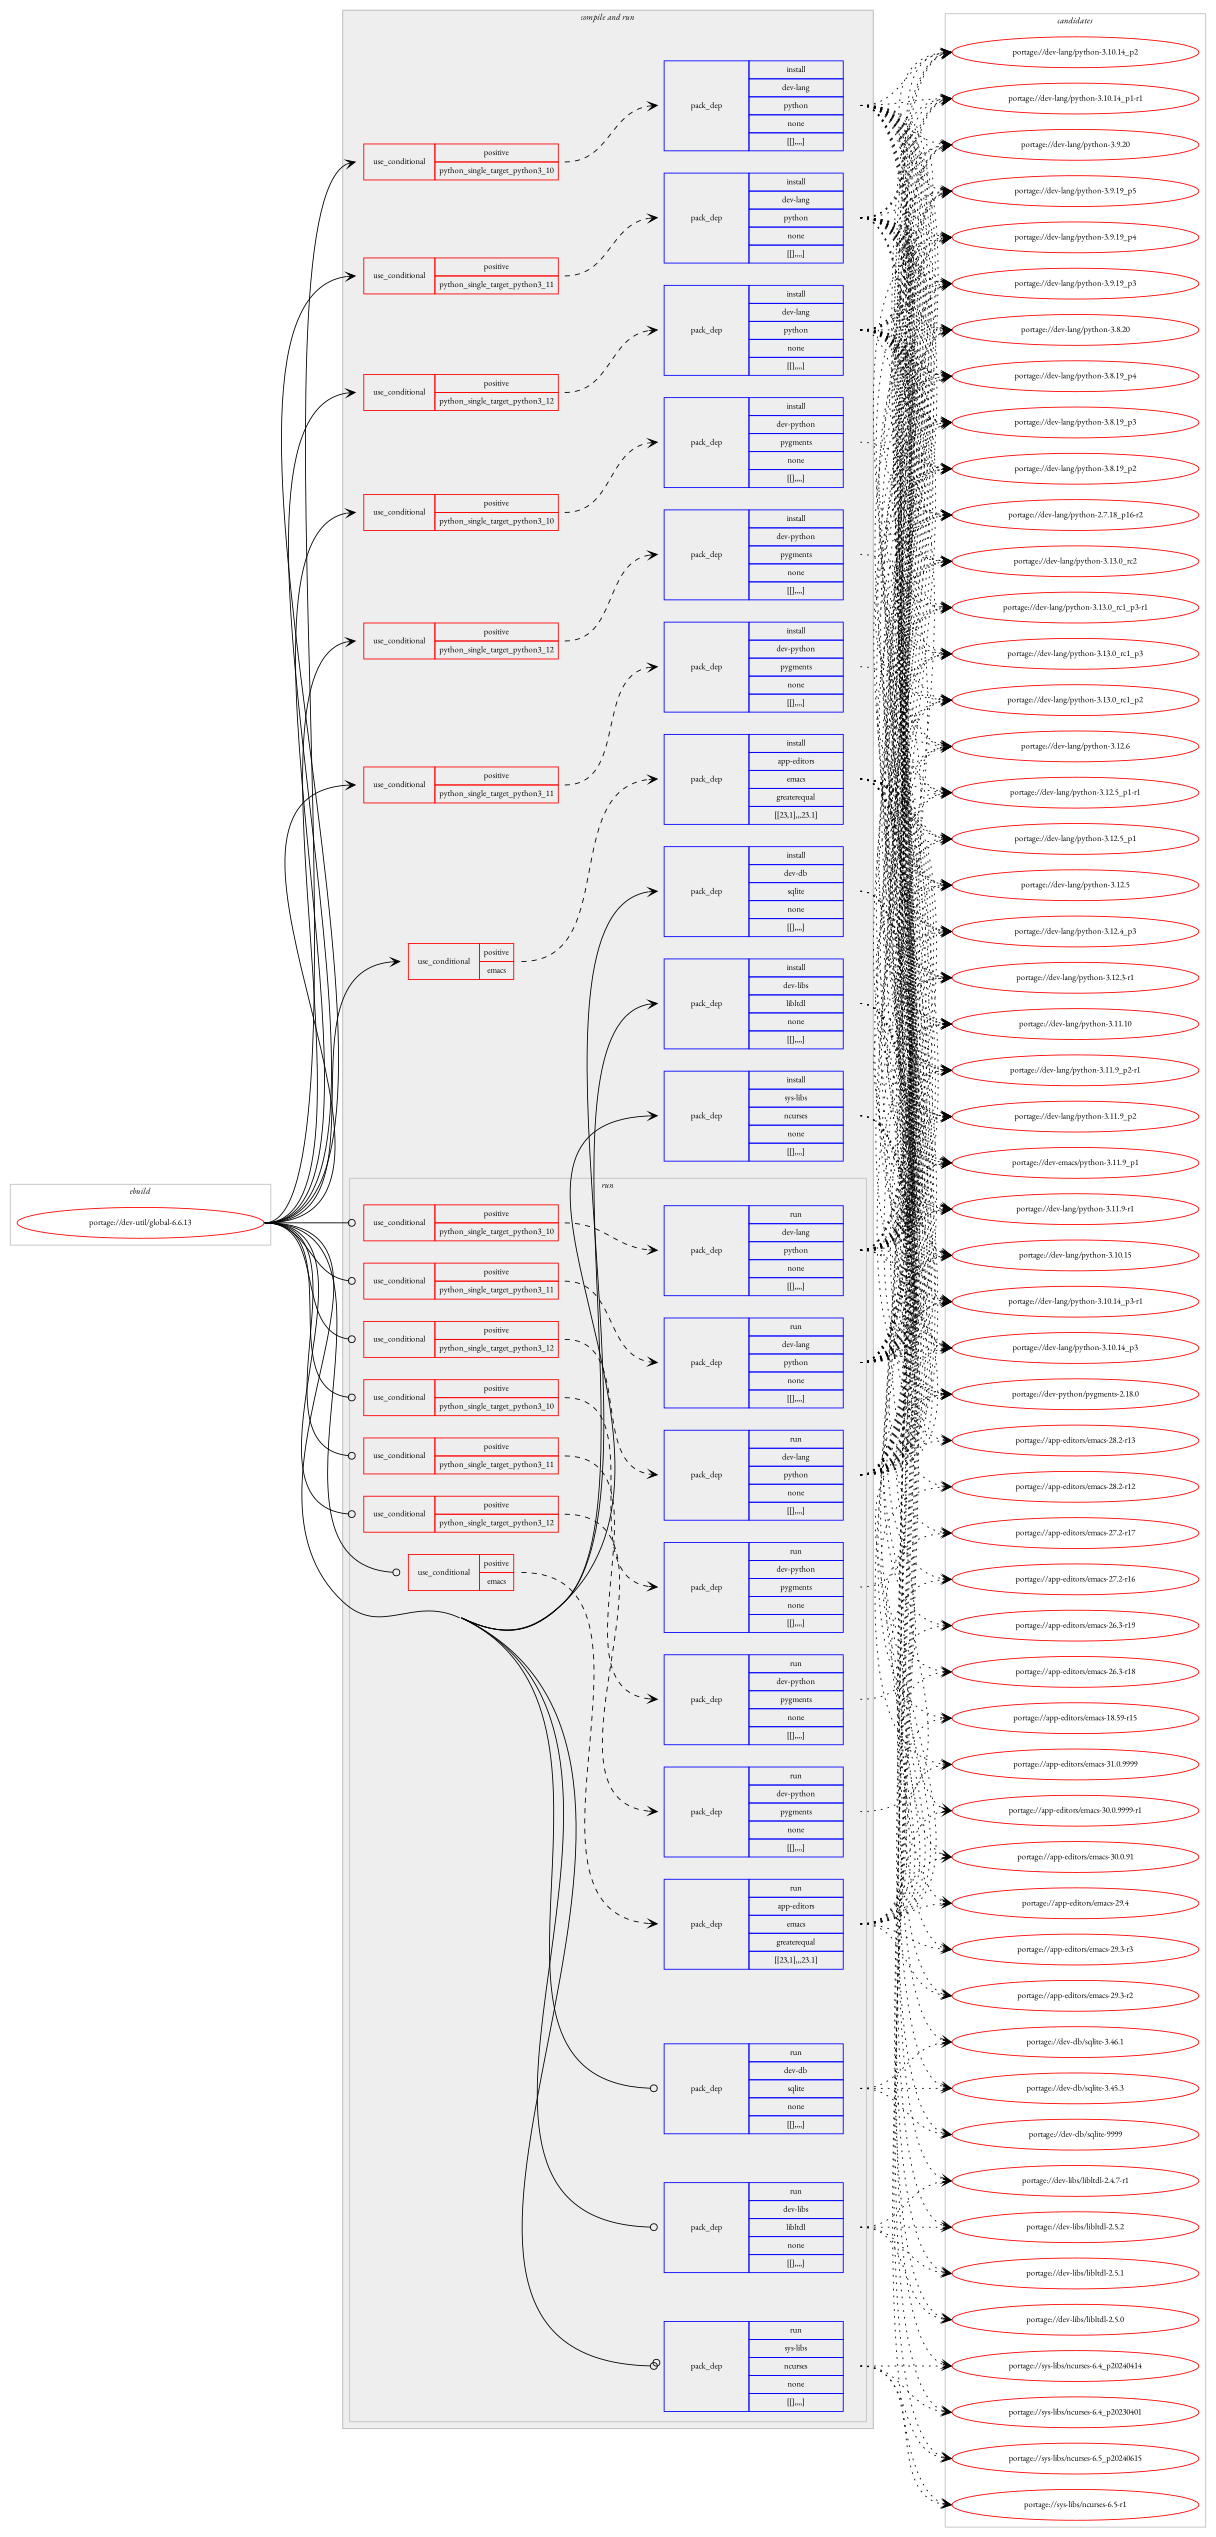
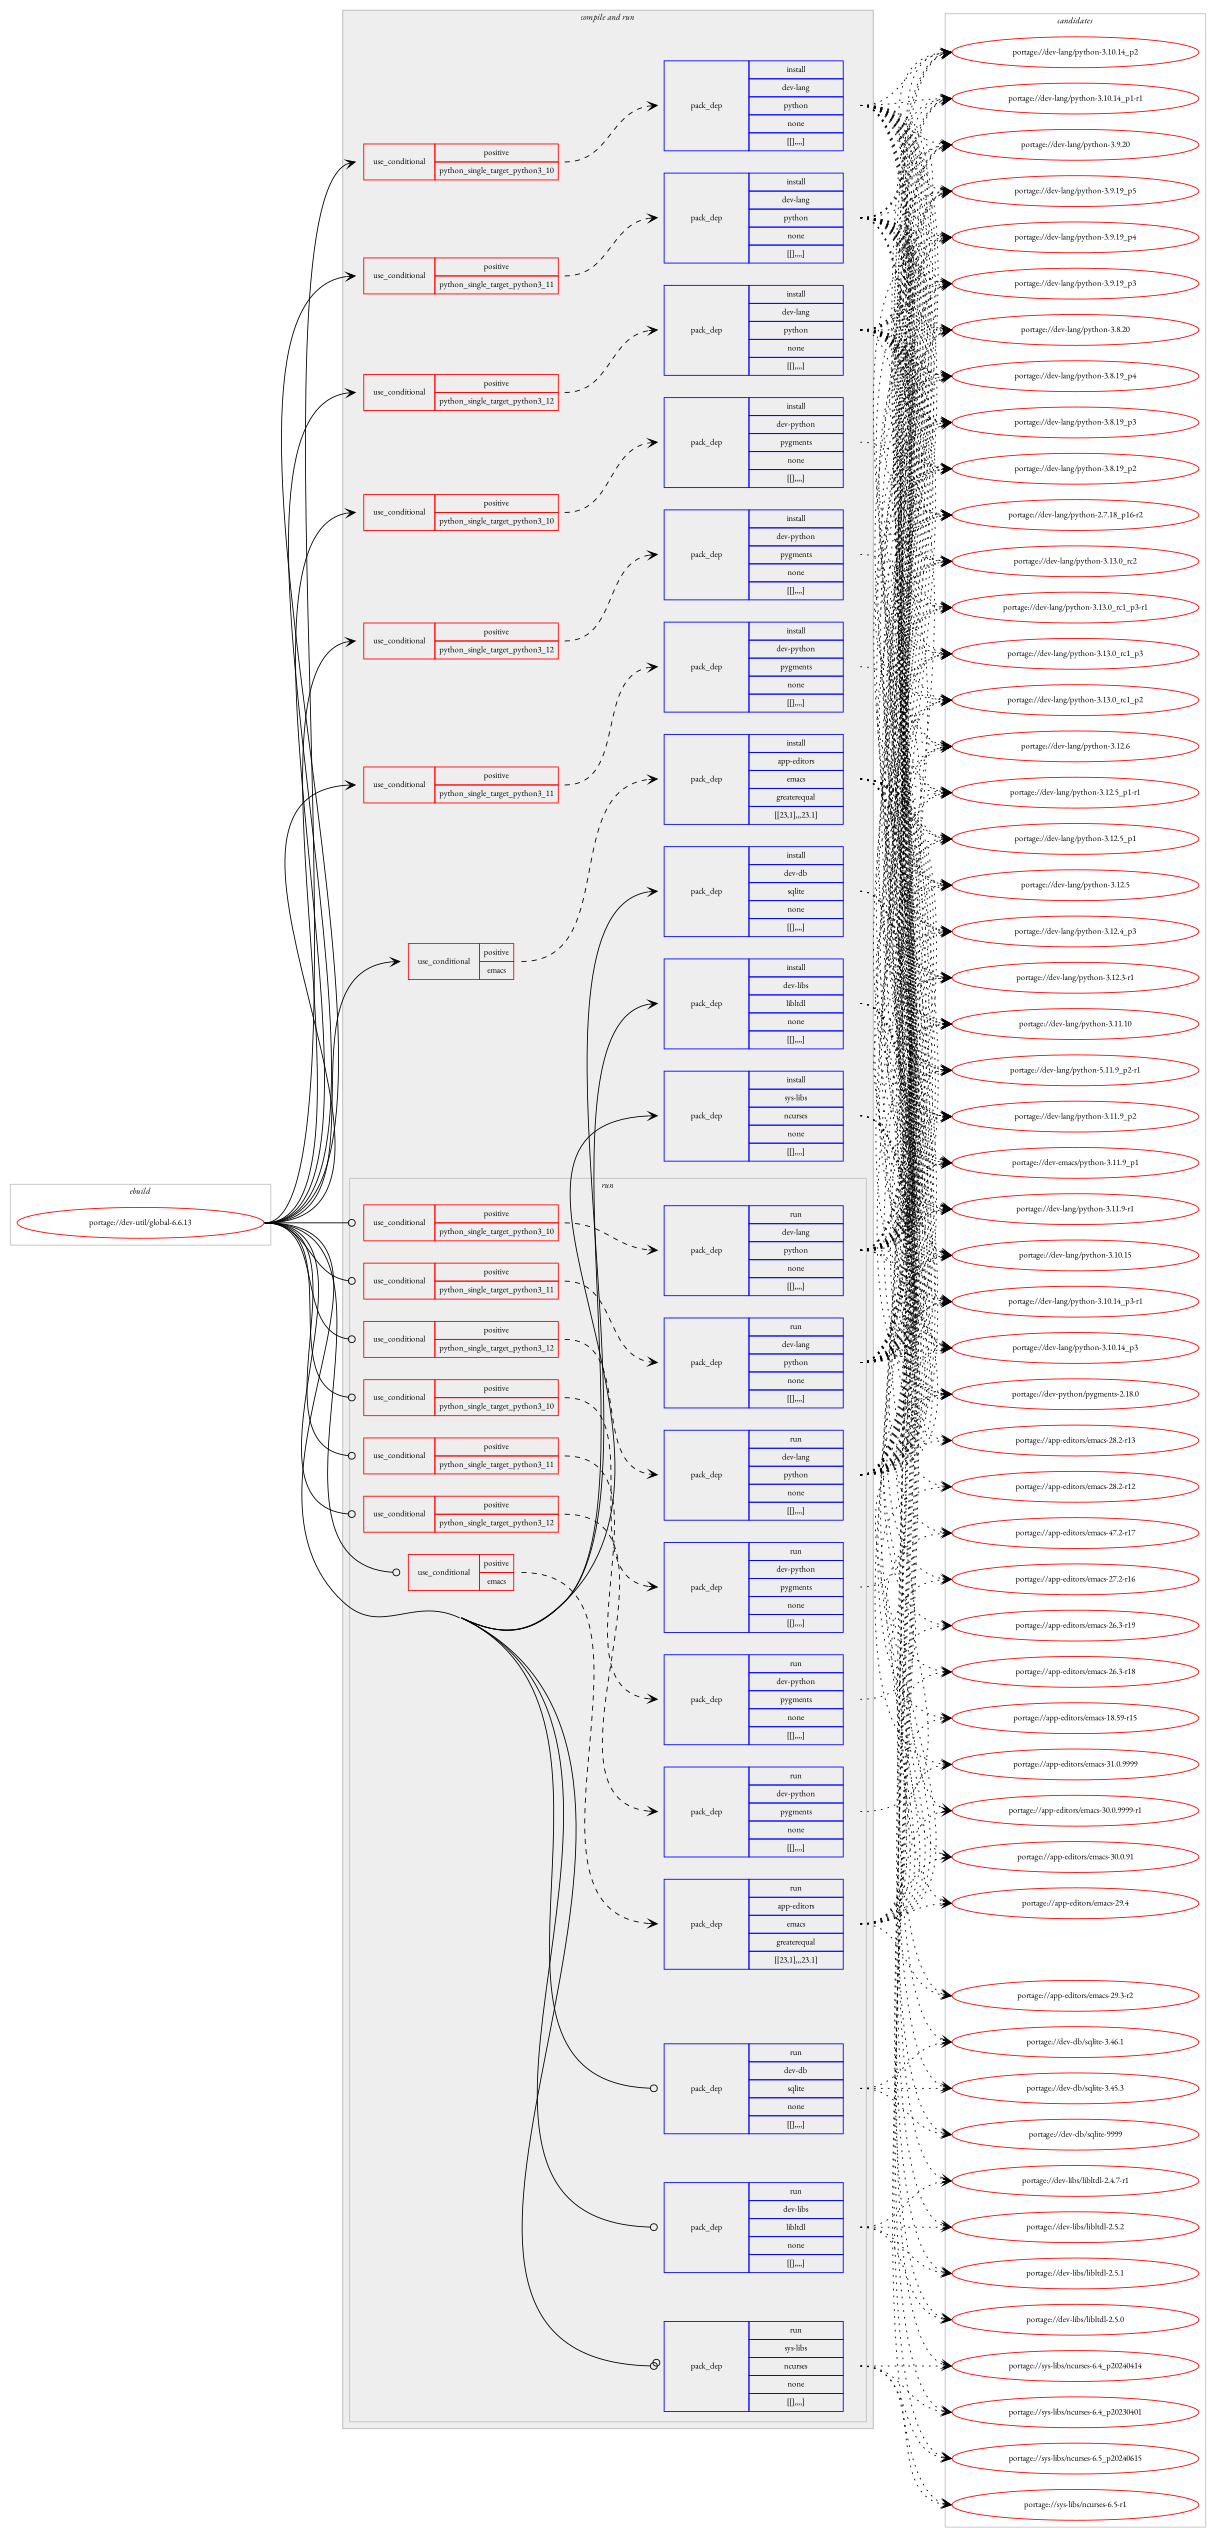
node "portage://dev-lang/python-3.11.9_p2-r1": label "portage://dev-lang/python-3.11.9_p2-r1" -> "portage://dev-lang/python-5.11.9_p2-r1"
node "portage://app-editors/emacs-27.2-r17": label "portage://app-editors/emacs-27.2-r17" -> "portage://app-editors/emacs-47.2-r17"
node "portage://app-editors/emacs-29.3-r3": removed
